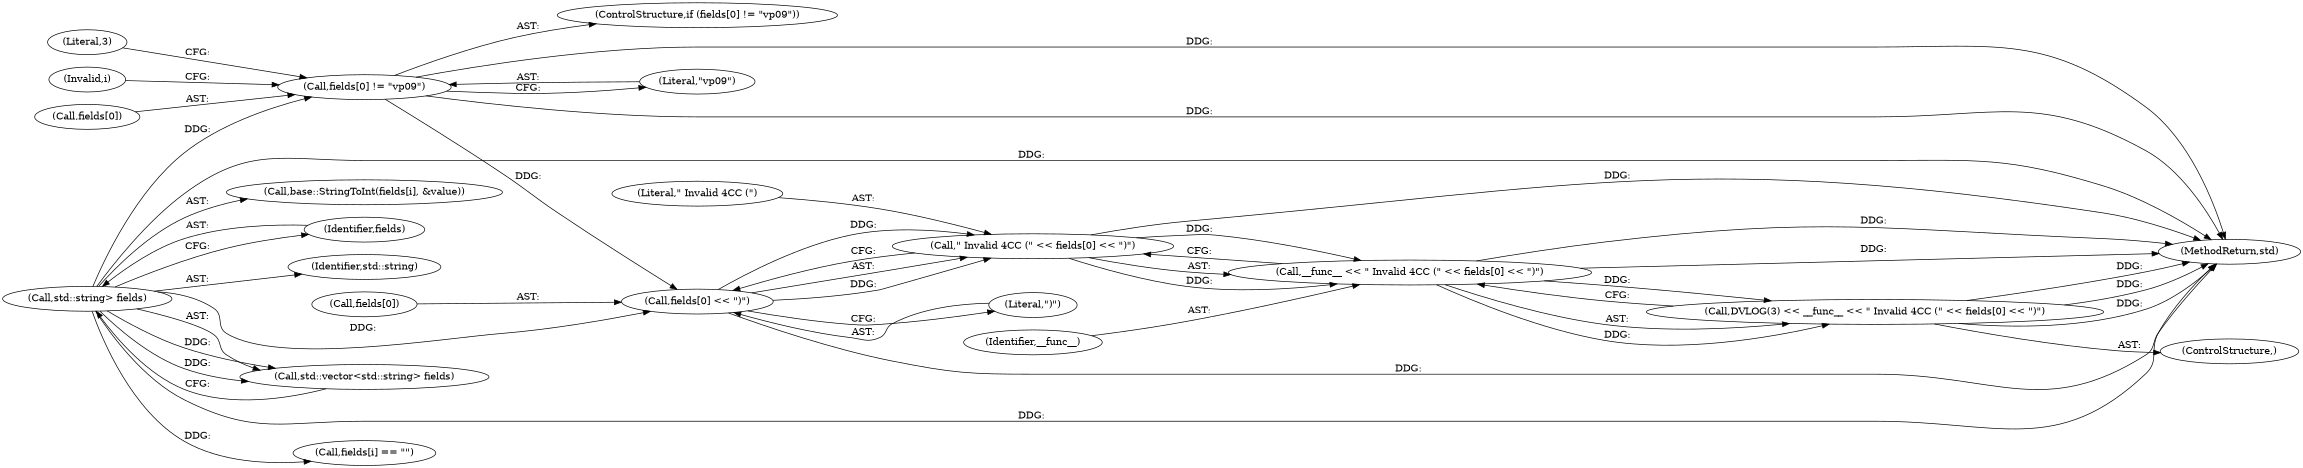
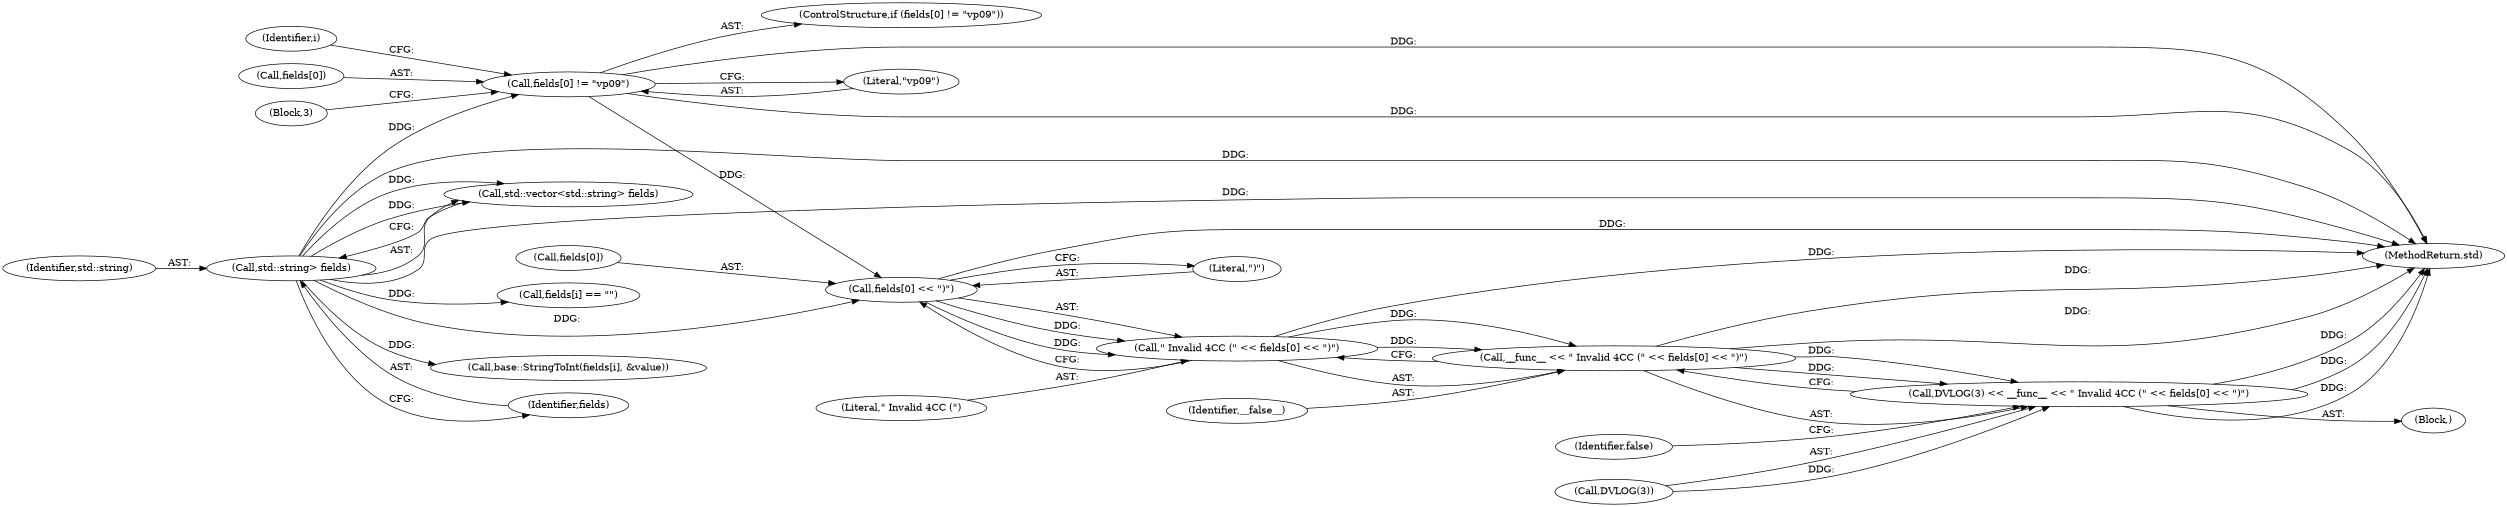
node "(Literal,3)": label "(Literal,3)" -> "(Block,3)"
node "(Invalid,i)": label "(Invalid,i)" -> "(Identifier,i)"
edge "(Call,std::string> fields)" -> "(Call,base::StringToInt(fields[i], &value))": label "AST: " -> "DDG: "
edge "(Call,std::string> fields)" -> "(Identifier,std::string)": reversed
node "(Identifier,__func__)": label "(Identifier,__func__)" -> "(Identifier,__false__)"
node "(ControlStructure,)": label "(ControlStructure,)" -> "(Block,)"
node "(Identifier,false)": added
node "(Call,DVLOG(3))": added
